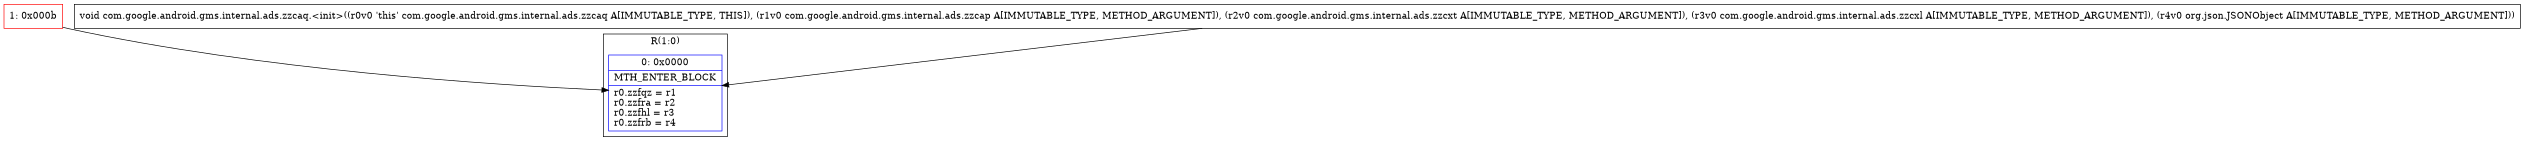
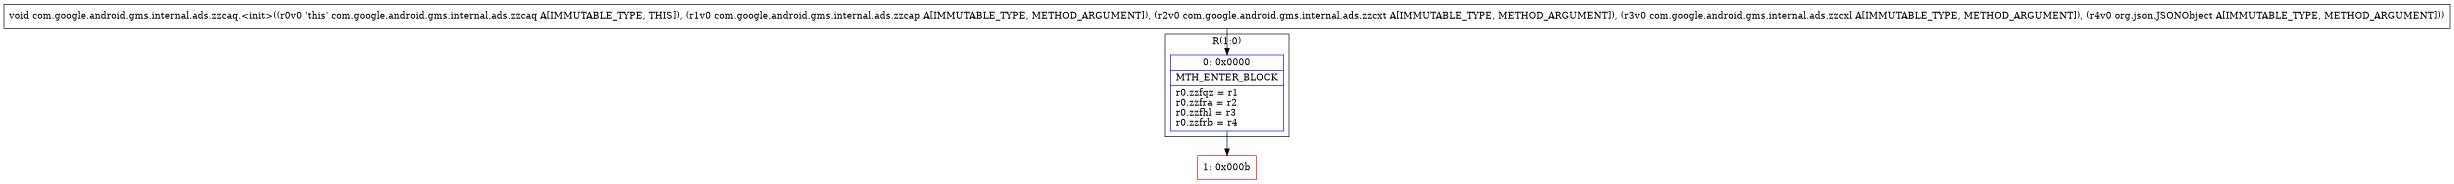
edge "1: 0x000b" -> "0: 0x0000": reversed
